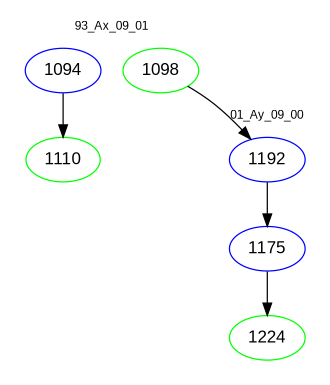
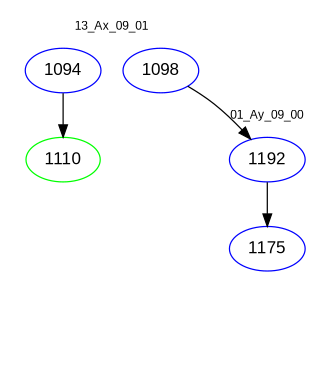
cluster "93_Ax_09_01": label "93_Ax_09_01" -> "13_Ax_09_01"
node "1098": color green -> blue
node "1224": removed
